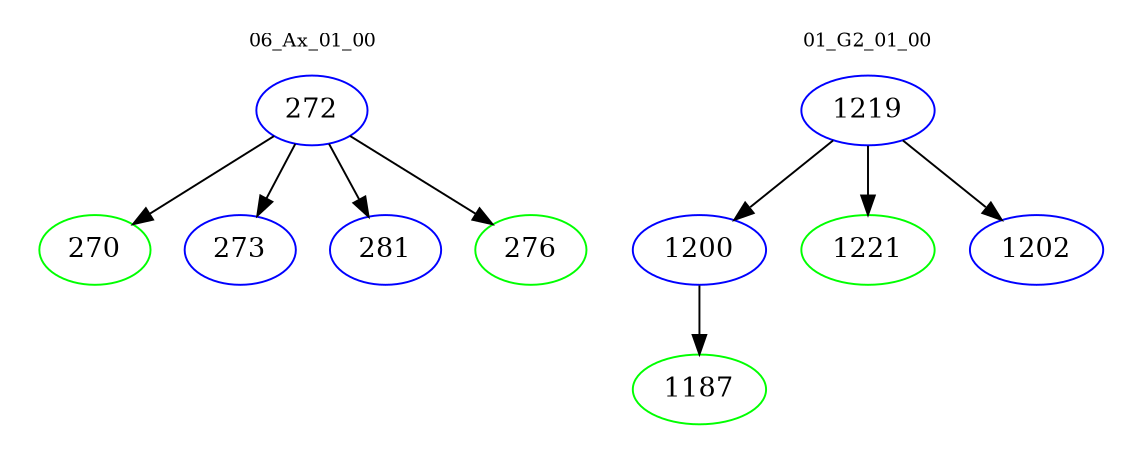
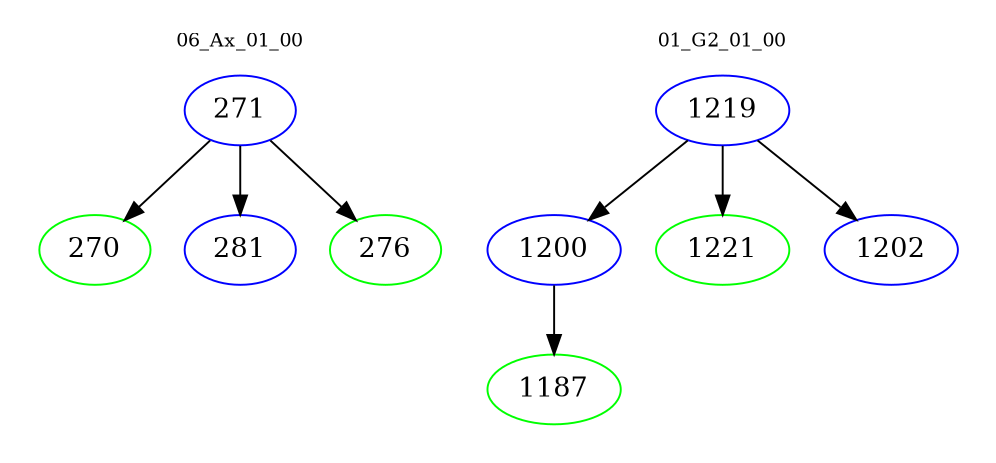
node "272": label "272" -> "271"
node "273": removed
